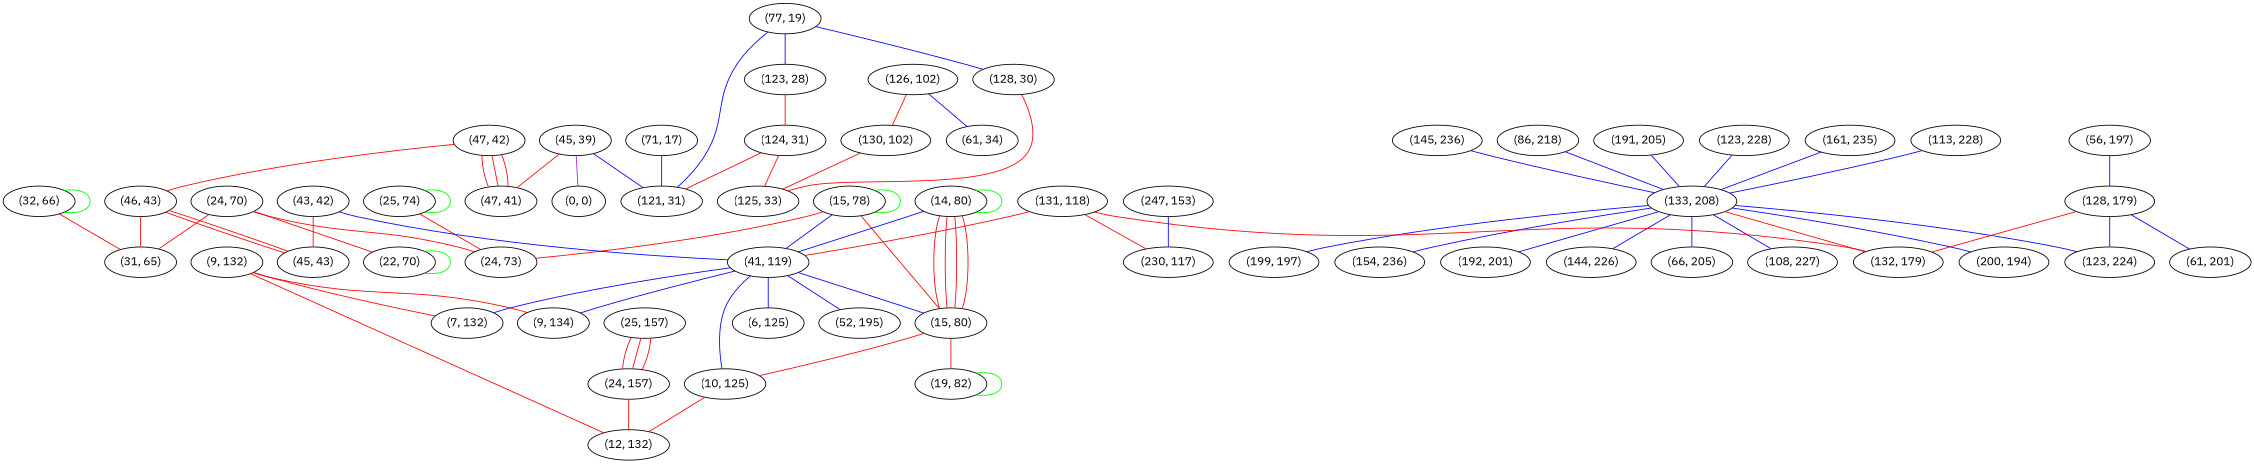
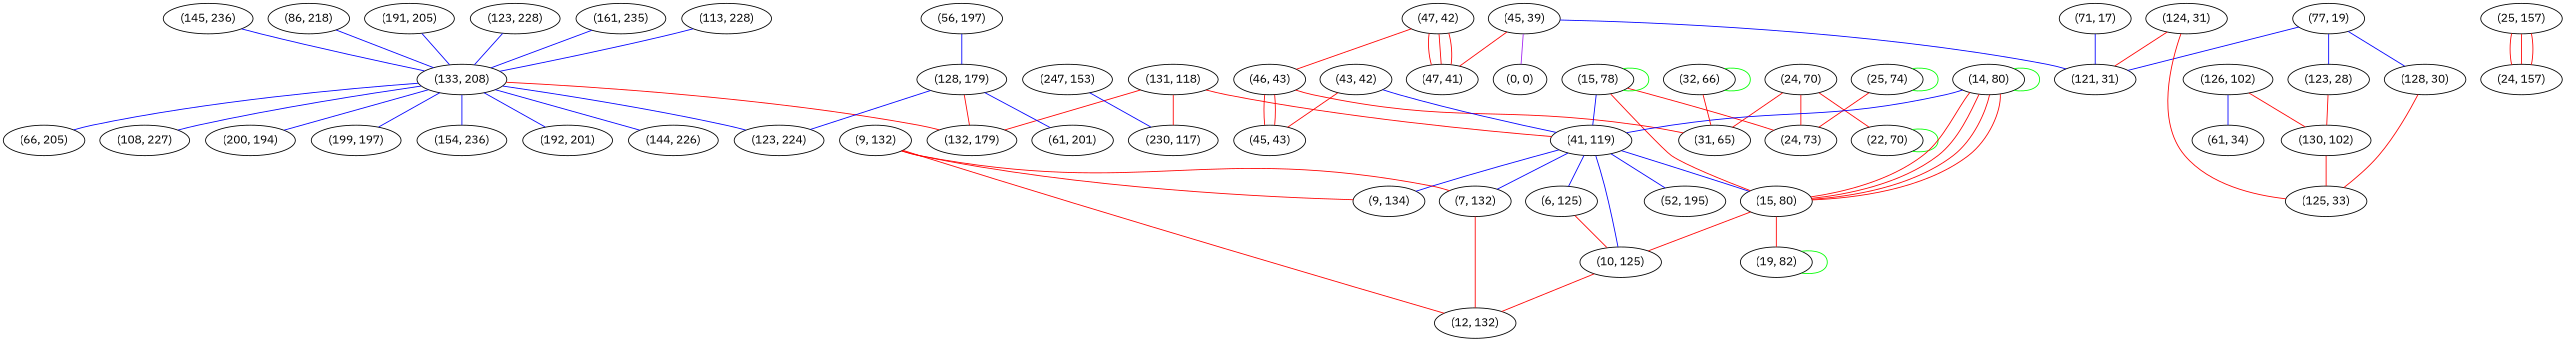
edge "(123, 28)" -- "(124, 31)": now "(123, 28)" -- "(130, 102)"
edge "(6, 125)" -- "(10, 125)": added
edge "(24, 157)" -- "(12, 132)": now "(7, 132)" -- "(12, 132)"
